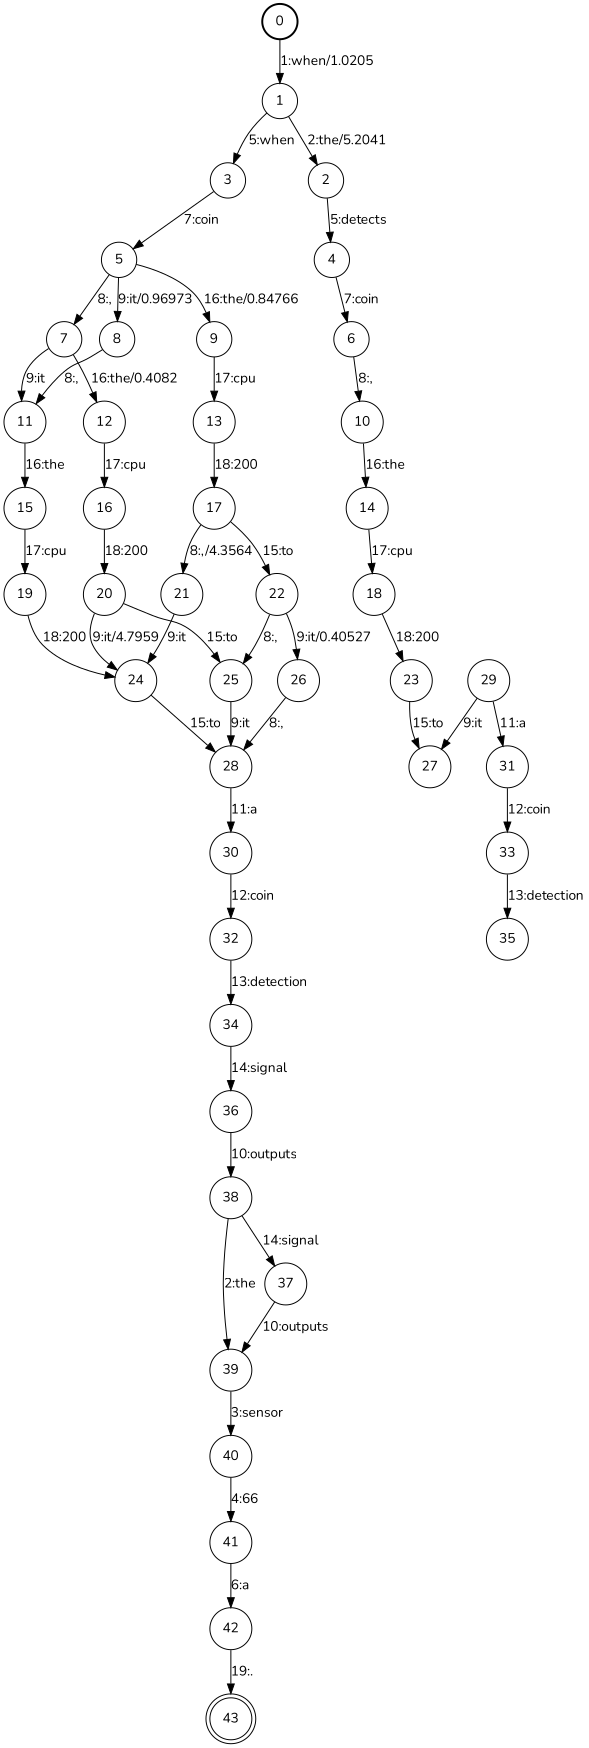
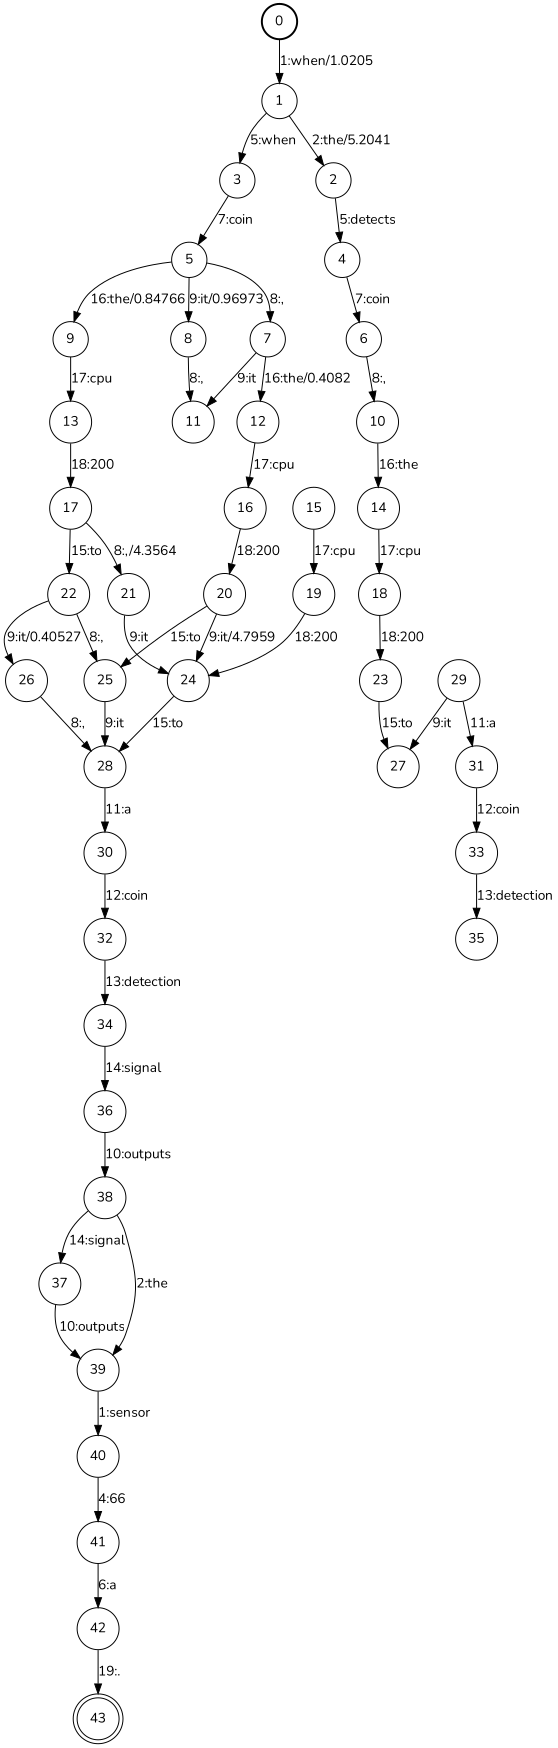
edge "11" -> "15": removed, label "16:the"
edge "39" -> "40": label "3:sensor" -> "1:sensor"
